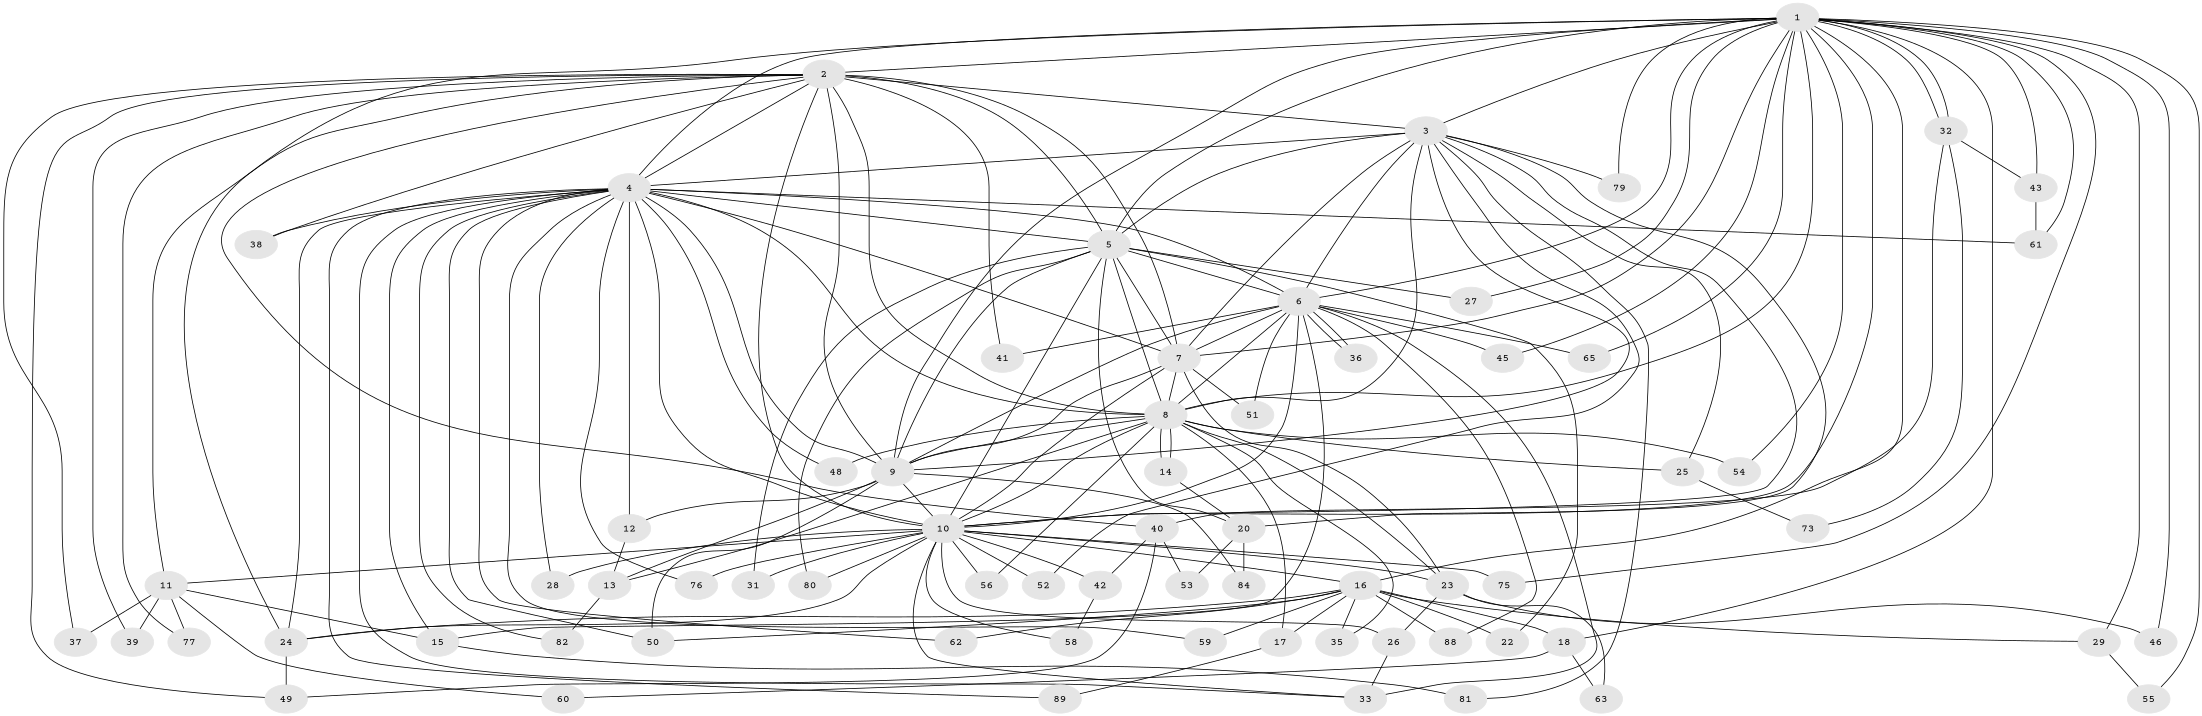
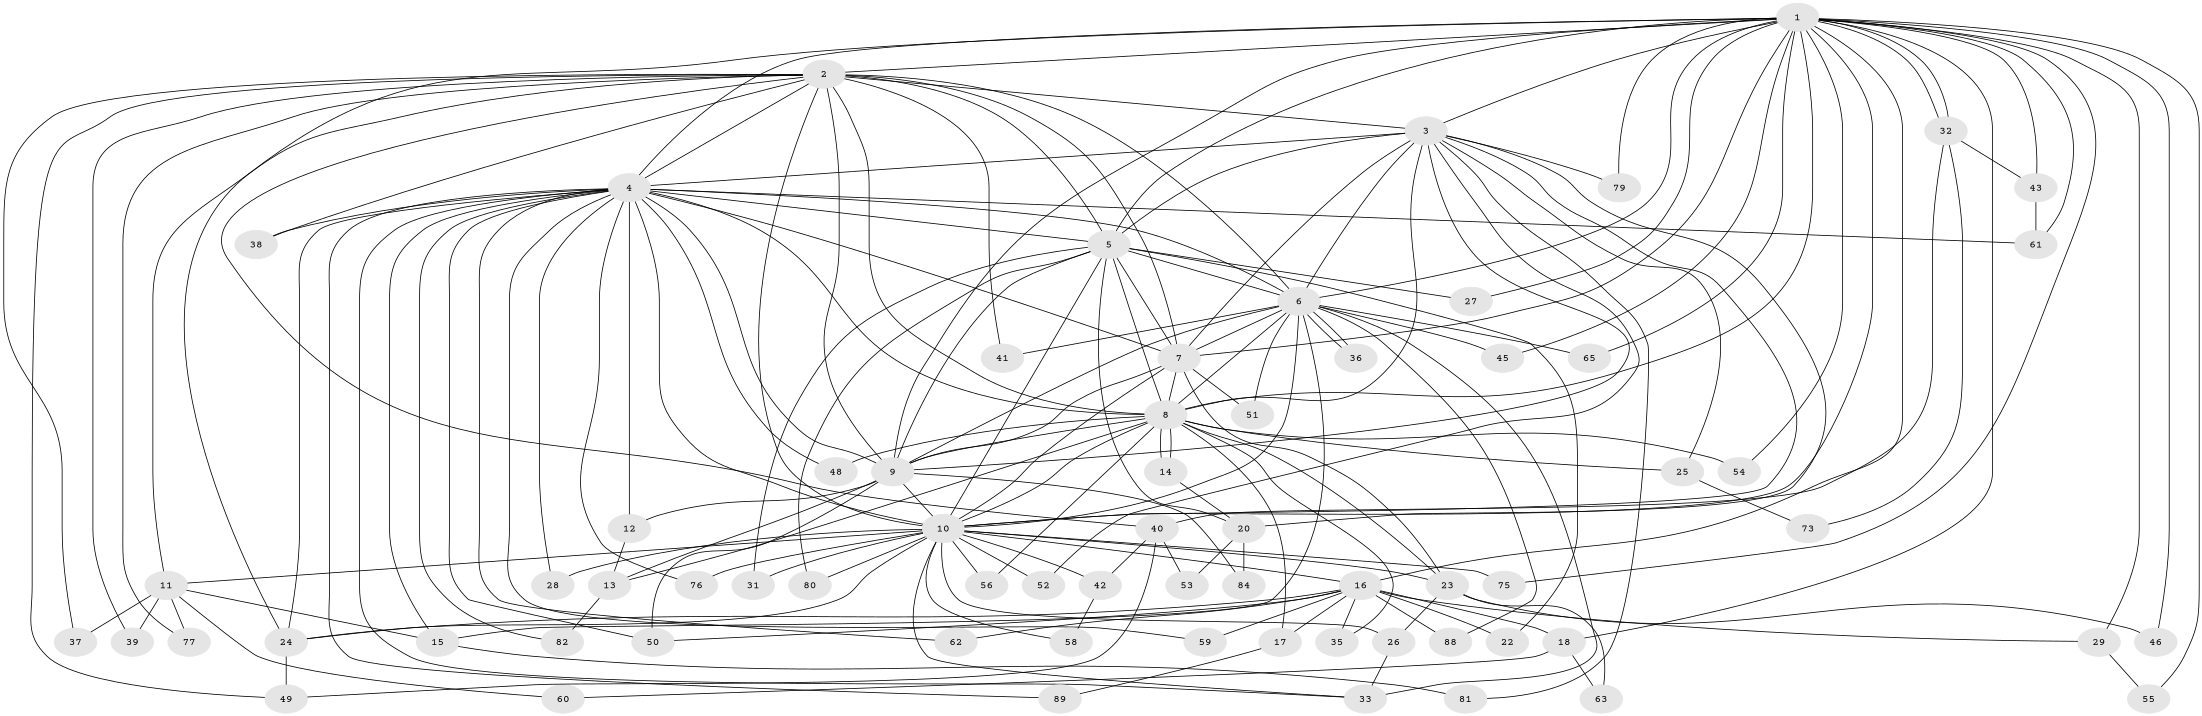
edge "2" -- "6": added
